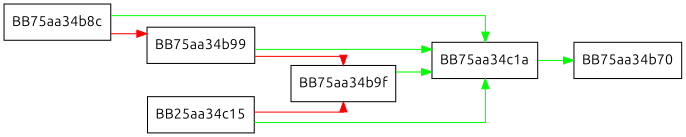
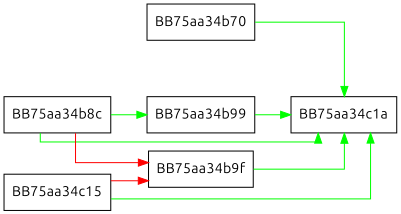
edge "BB75aa34b8c" -> "BB75aa34b99": color red -> green
edge "BB75aa34b99" -> "BB75aa34b9f": now "BB75aa34b8c" -> "BB75aa34b9f"
edge "BB75aa34c1a" -> "BB75aa34b70": reversed
node "BB25aa34c15": label "BB25aa34c15" -> "BB75aa34c15"
